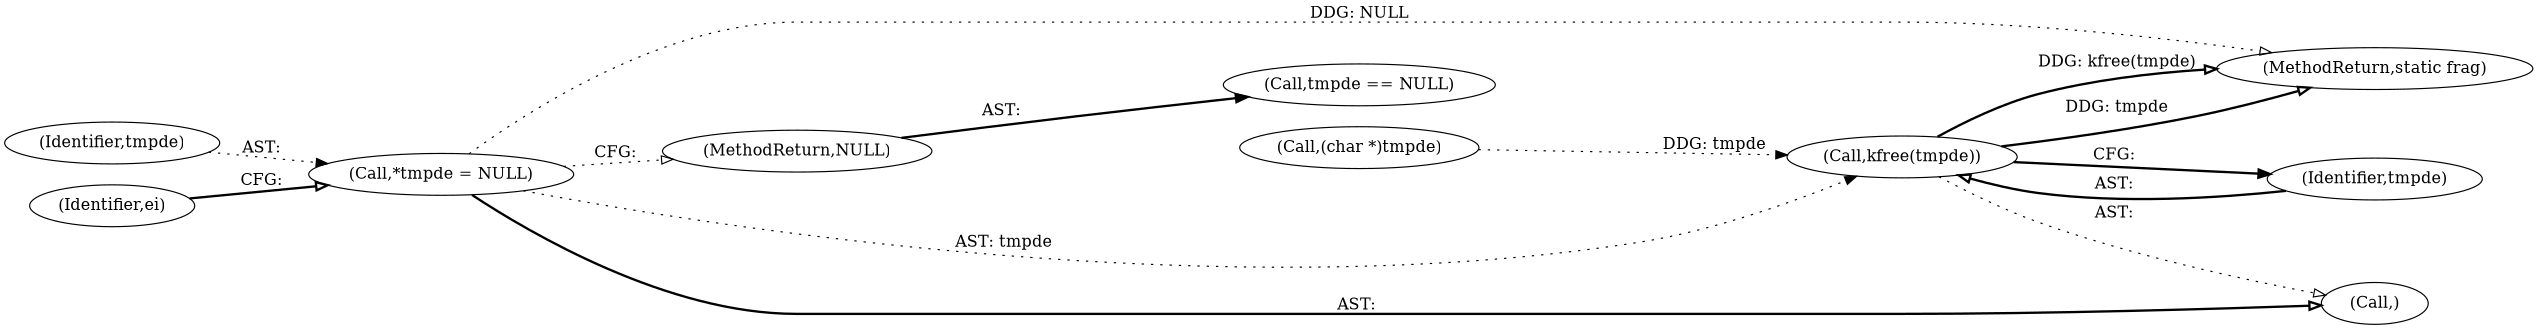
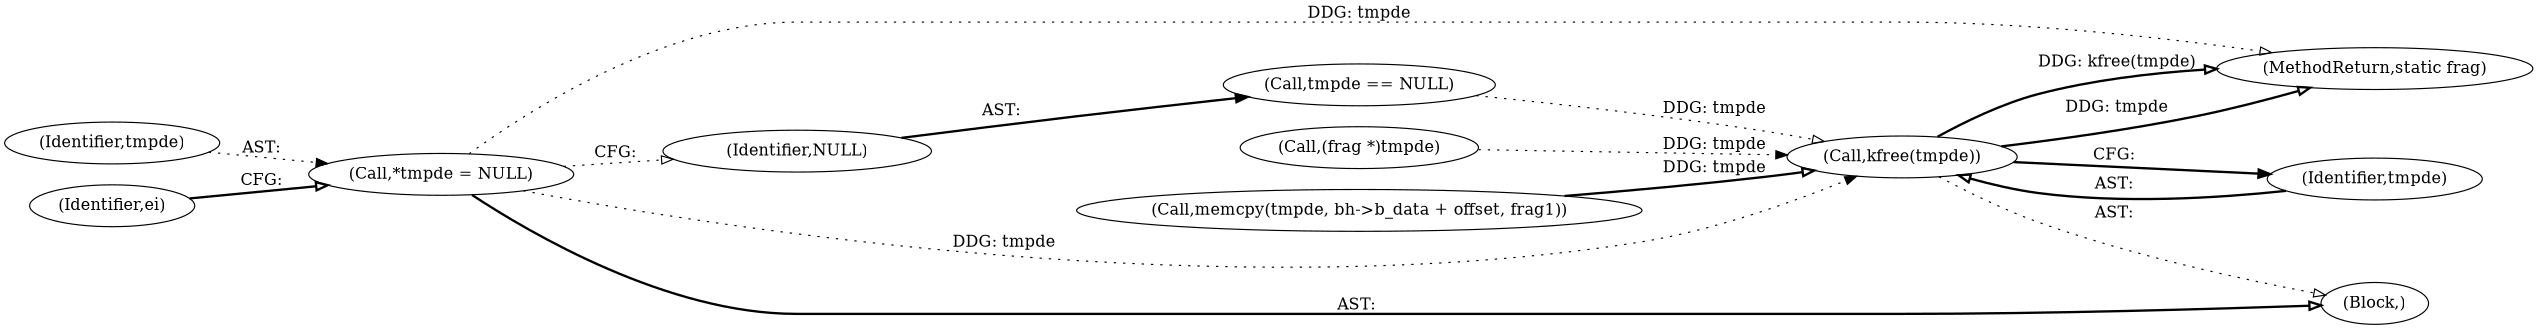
edge "(Call,*tmpde = NULL)" -> "(MethodReturn,static frag)": label "DDG: NULL" -> "DDG: tmpde"
edge "(Call,tmpde == NULL)" -> "(Call,kfree(tmpde))": added, label "DDG: tmpde"
node "(Call,(char *)tmpde)": label "(Call,(char *)tmpde)" -> "(Call,(frag *)tmpde)"
node "(MethodReturn,NULL)": label "(MethodReturn,NULL)" -> "(Identifier,NULL)"
node "(Call,memcpy(tmpde, bh->b_data + offset, frag1))": added
edge "(Call,*tmpde = NULL)" -> "(Call,kfree(tmpde))": label "AST: tmpde" -> "DDG: tmpde"
node "(Call,)": label "(Call,)" -> "(Block,)"
